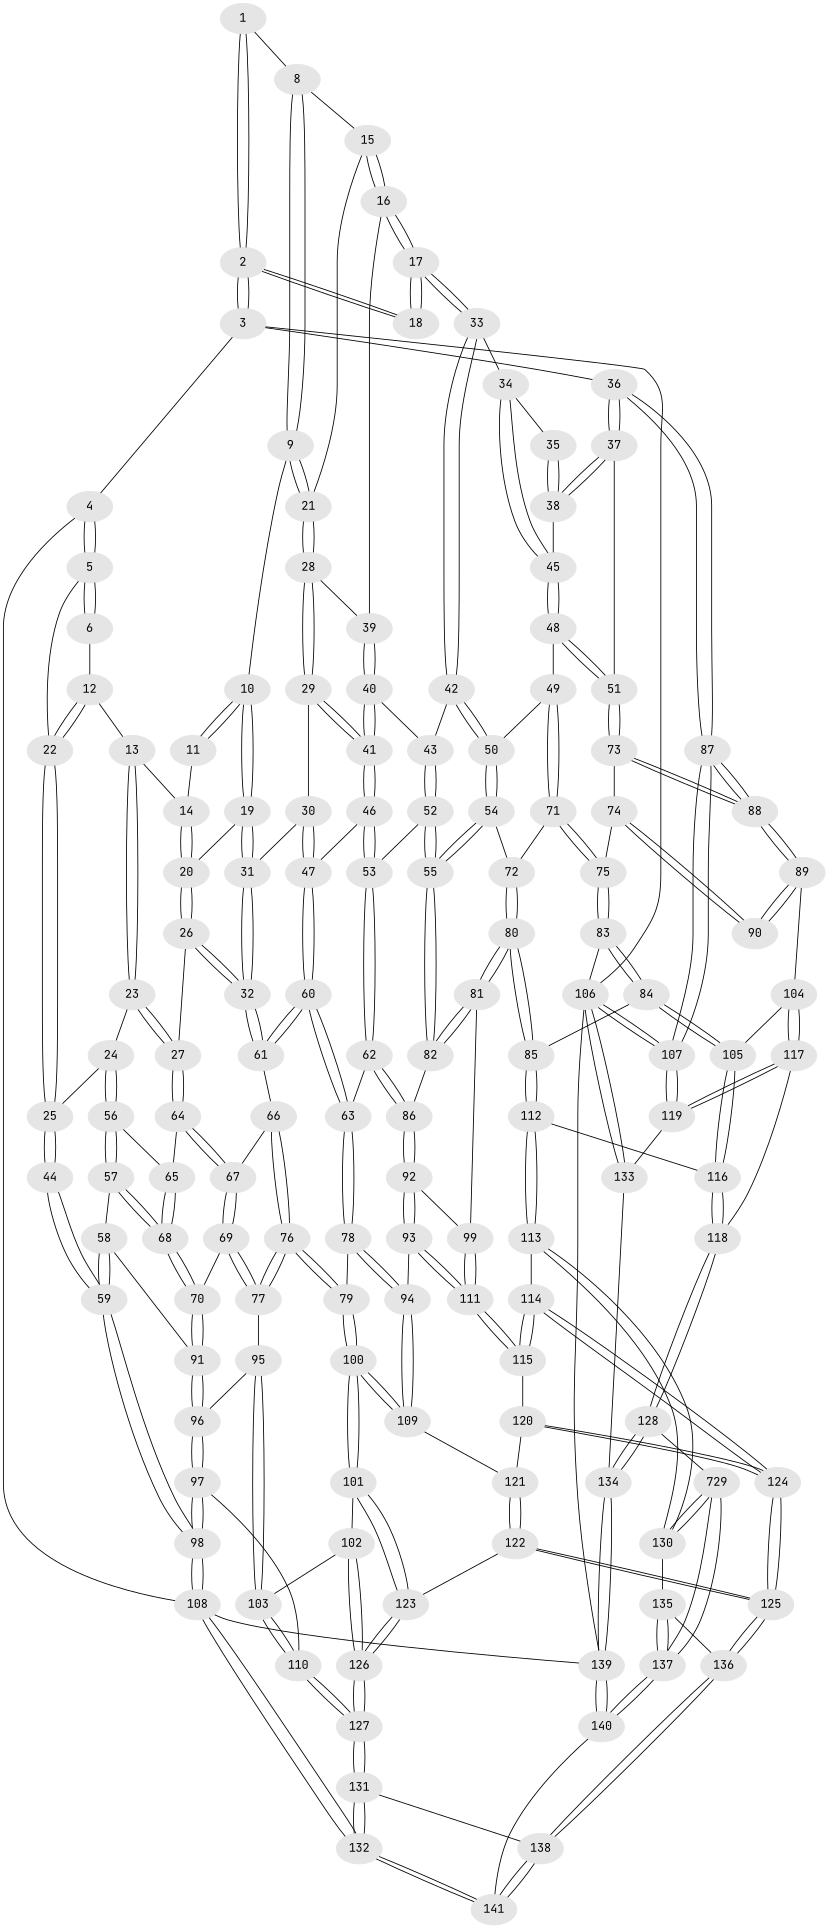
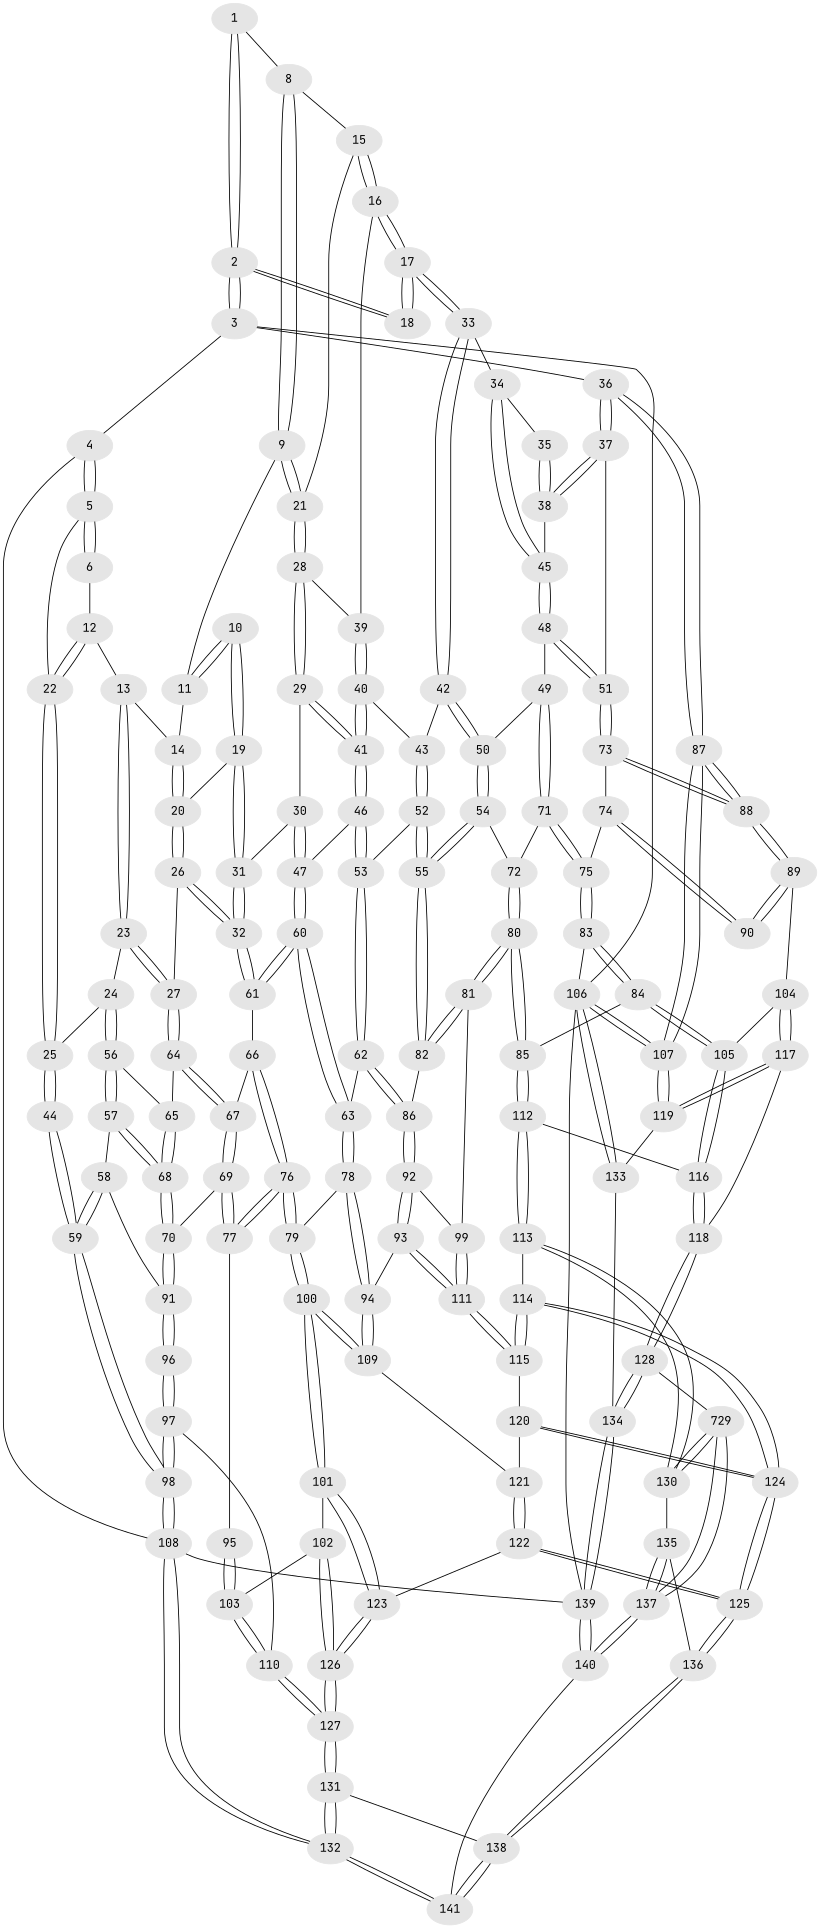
edge "9" -- "10": now "9" -- "11"
edge "95" -- "96": removed
